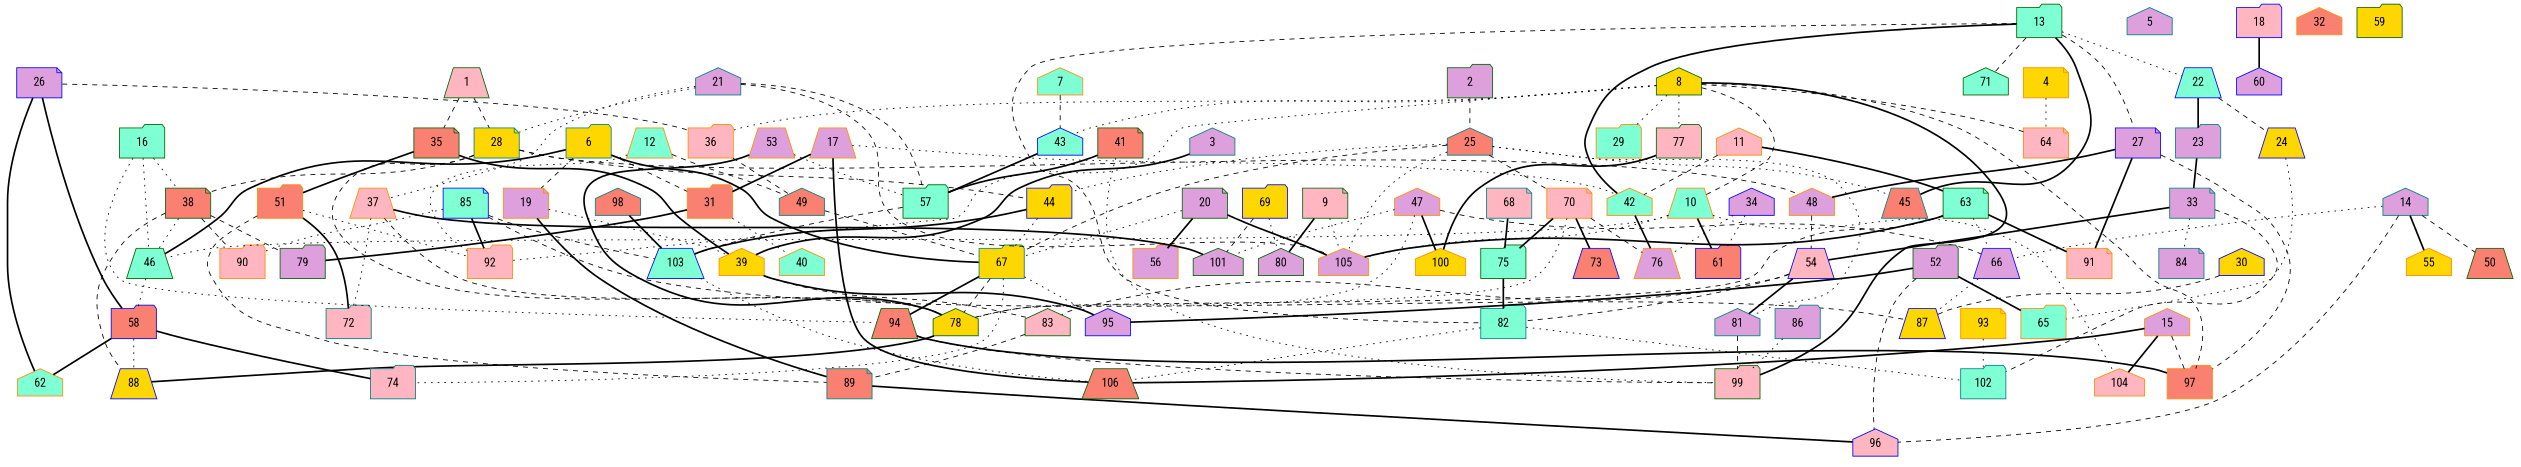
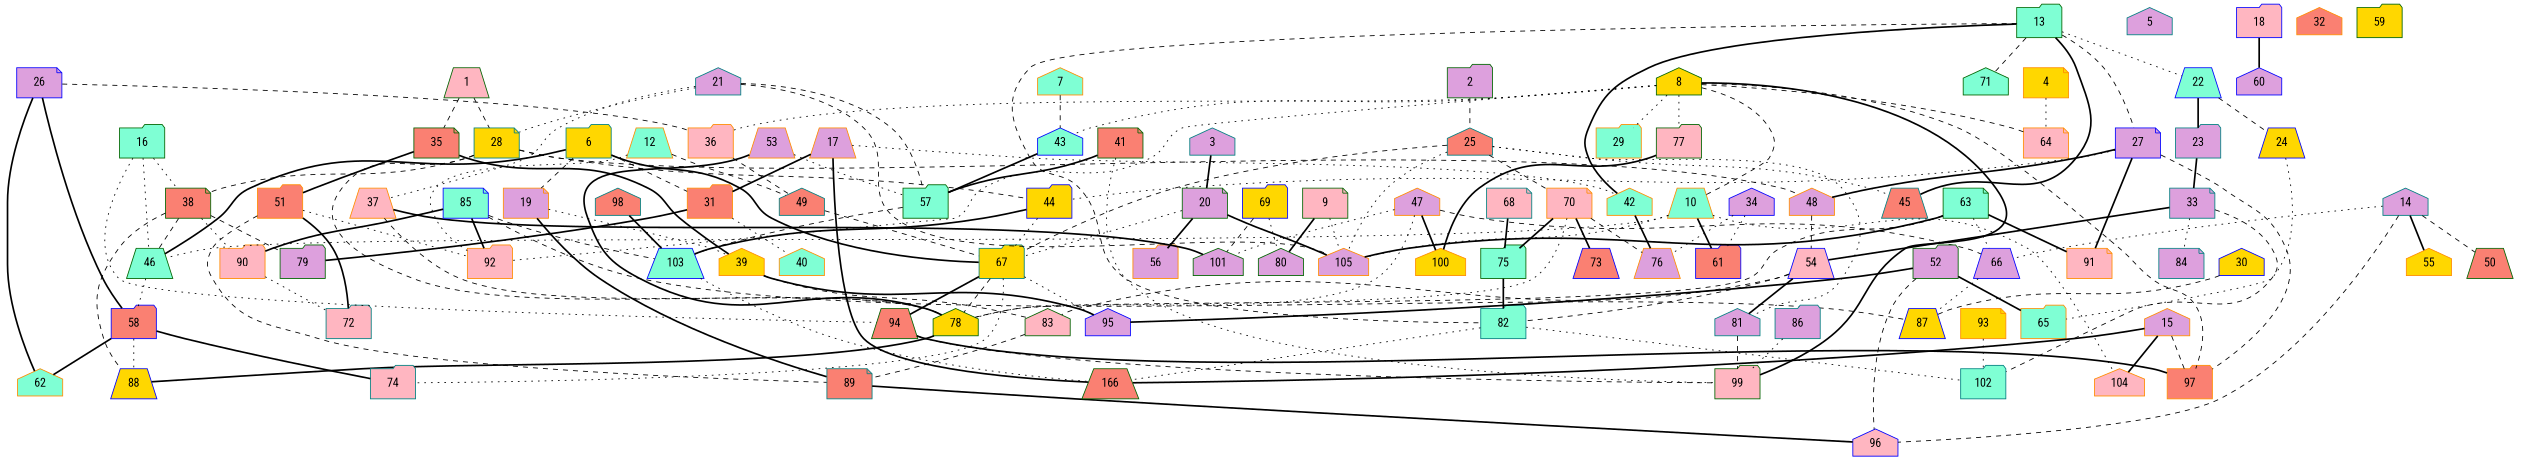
node "11": removed
edge "25" -- "44": now "27" -- "44"
edge "3" -- "39": now "3" -- "20"
edge "85" -- "90": style dotted -> bold
edge "38" -- "46": style dotted -> dashed
edge "38" -- "90": style dashed -> dotted
edge "37" -- "72": now "90" -- "72"
node "106": label "106" -> "166"
